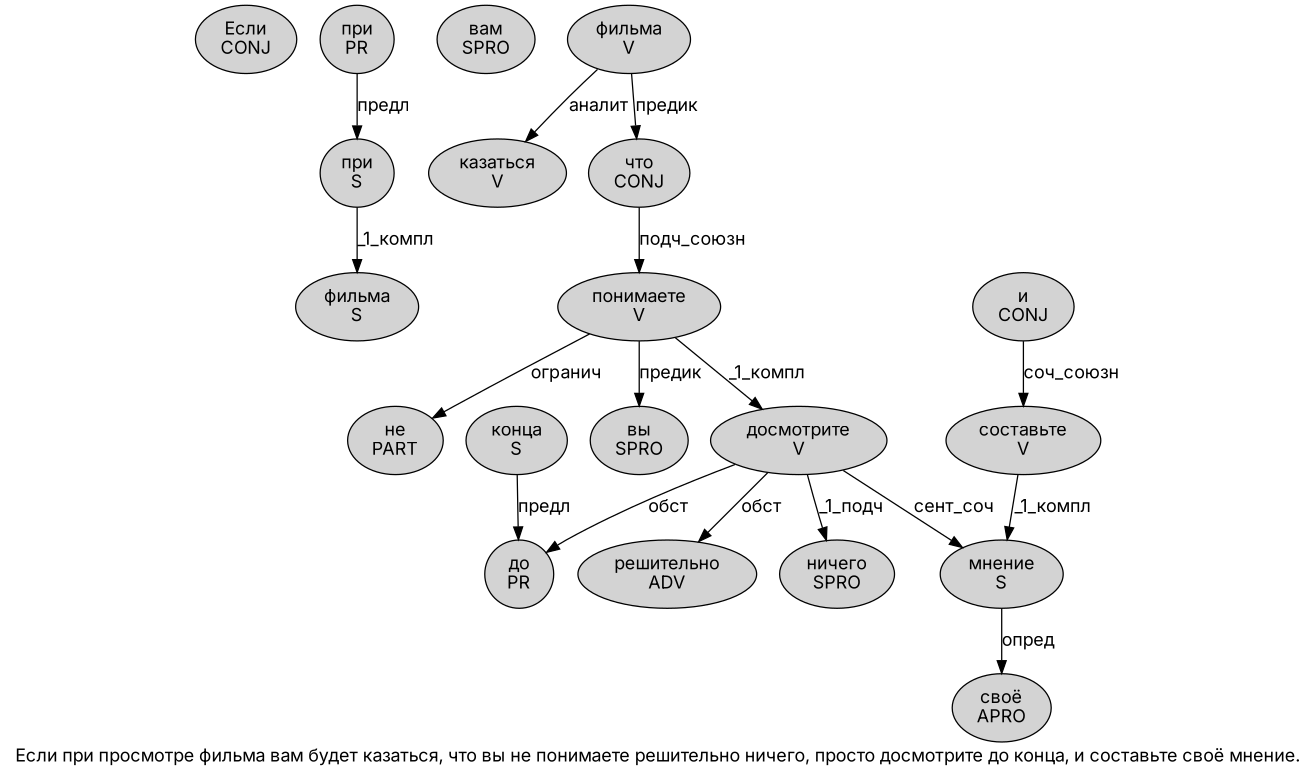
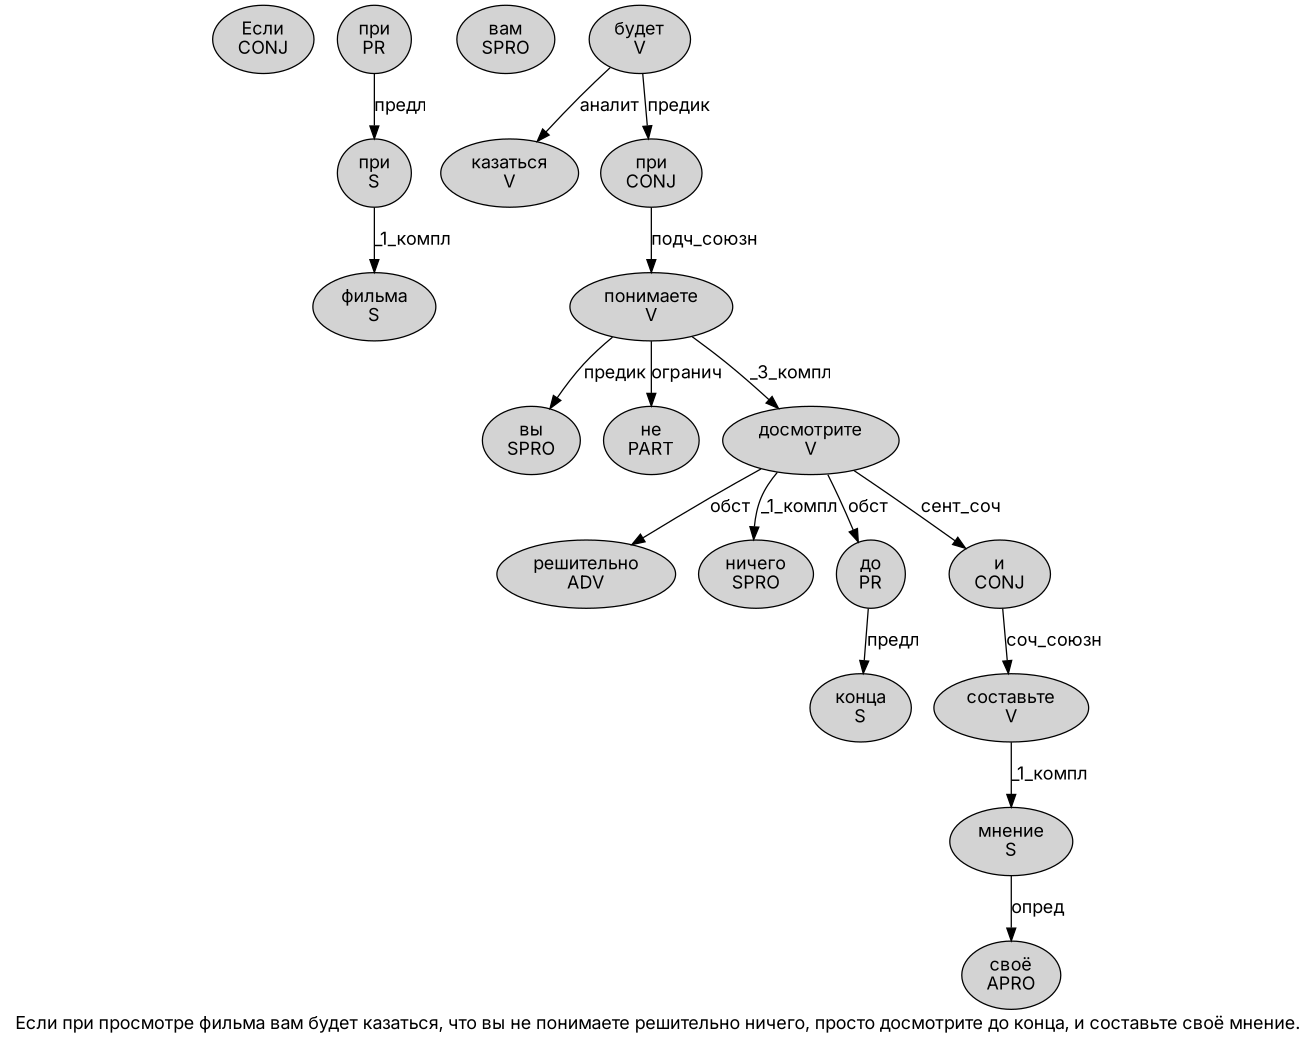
node "фильма V": label "фильма V" -> "будет V"
node "что CONJ": label "что CONJ" -> "при CONJ"
edge "понимаете V" -> "досмотрите V": label "_1_компл" -> "_3_компл"
edge "конца S" -> "до PR": reversed
edge "досмотрите V" -> "мнение S": now "досмотрите V" -> "и CONJ"
edge "досмотрите V" -> "ничего SPRO": label "_1_подч" -> "_1_компл"
